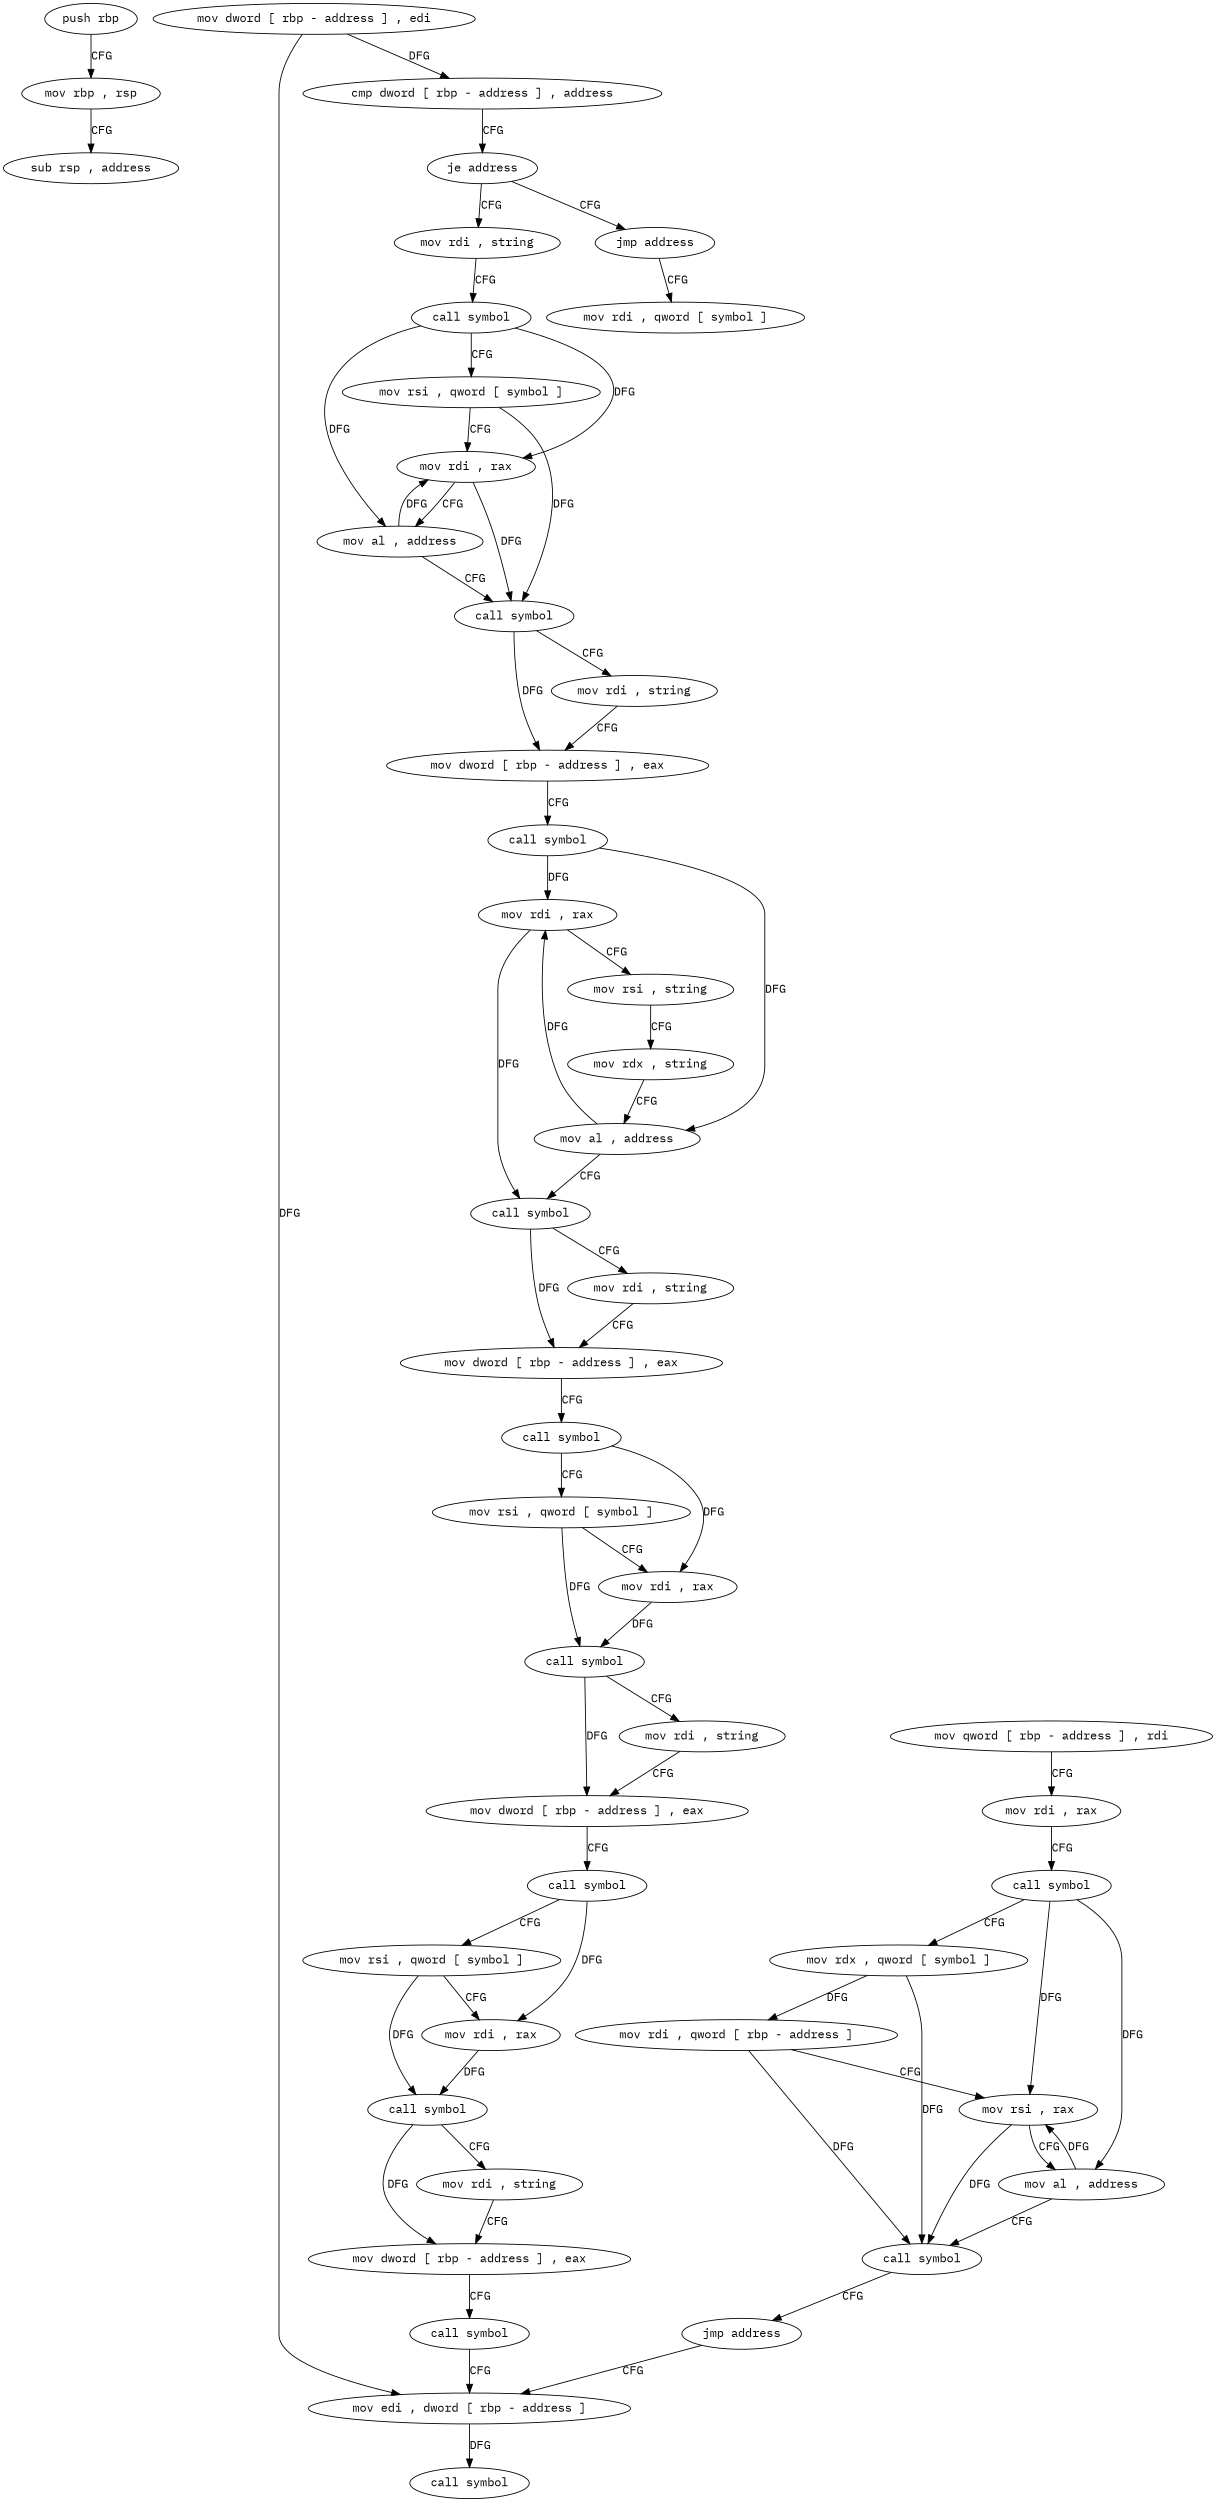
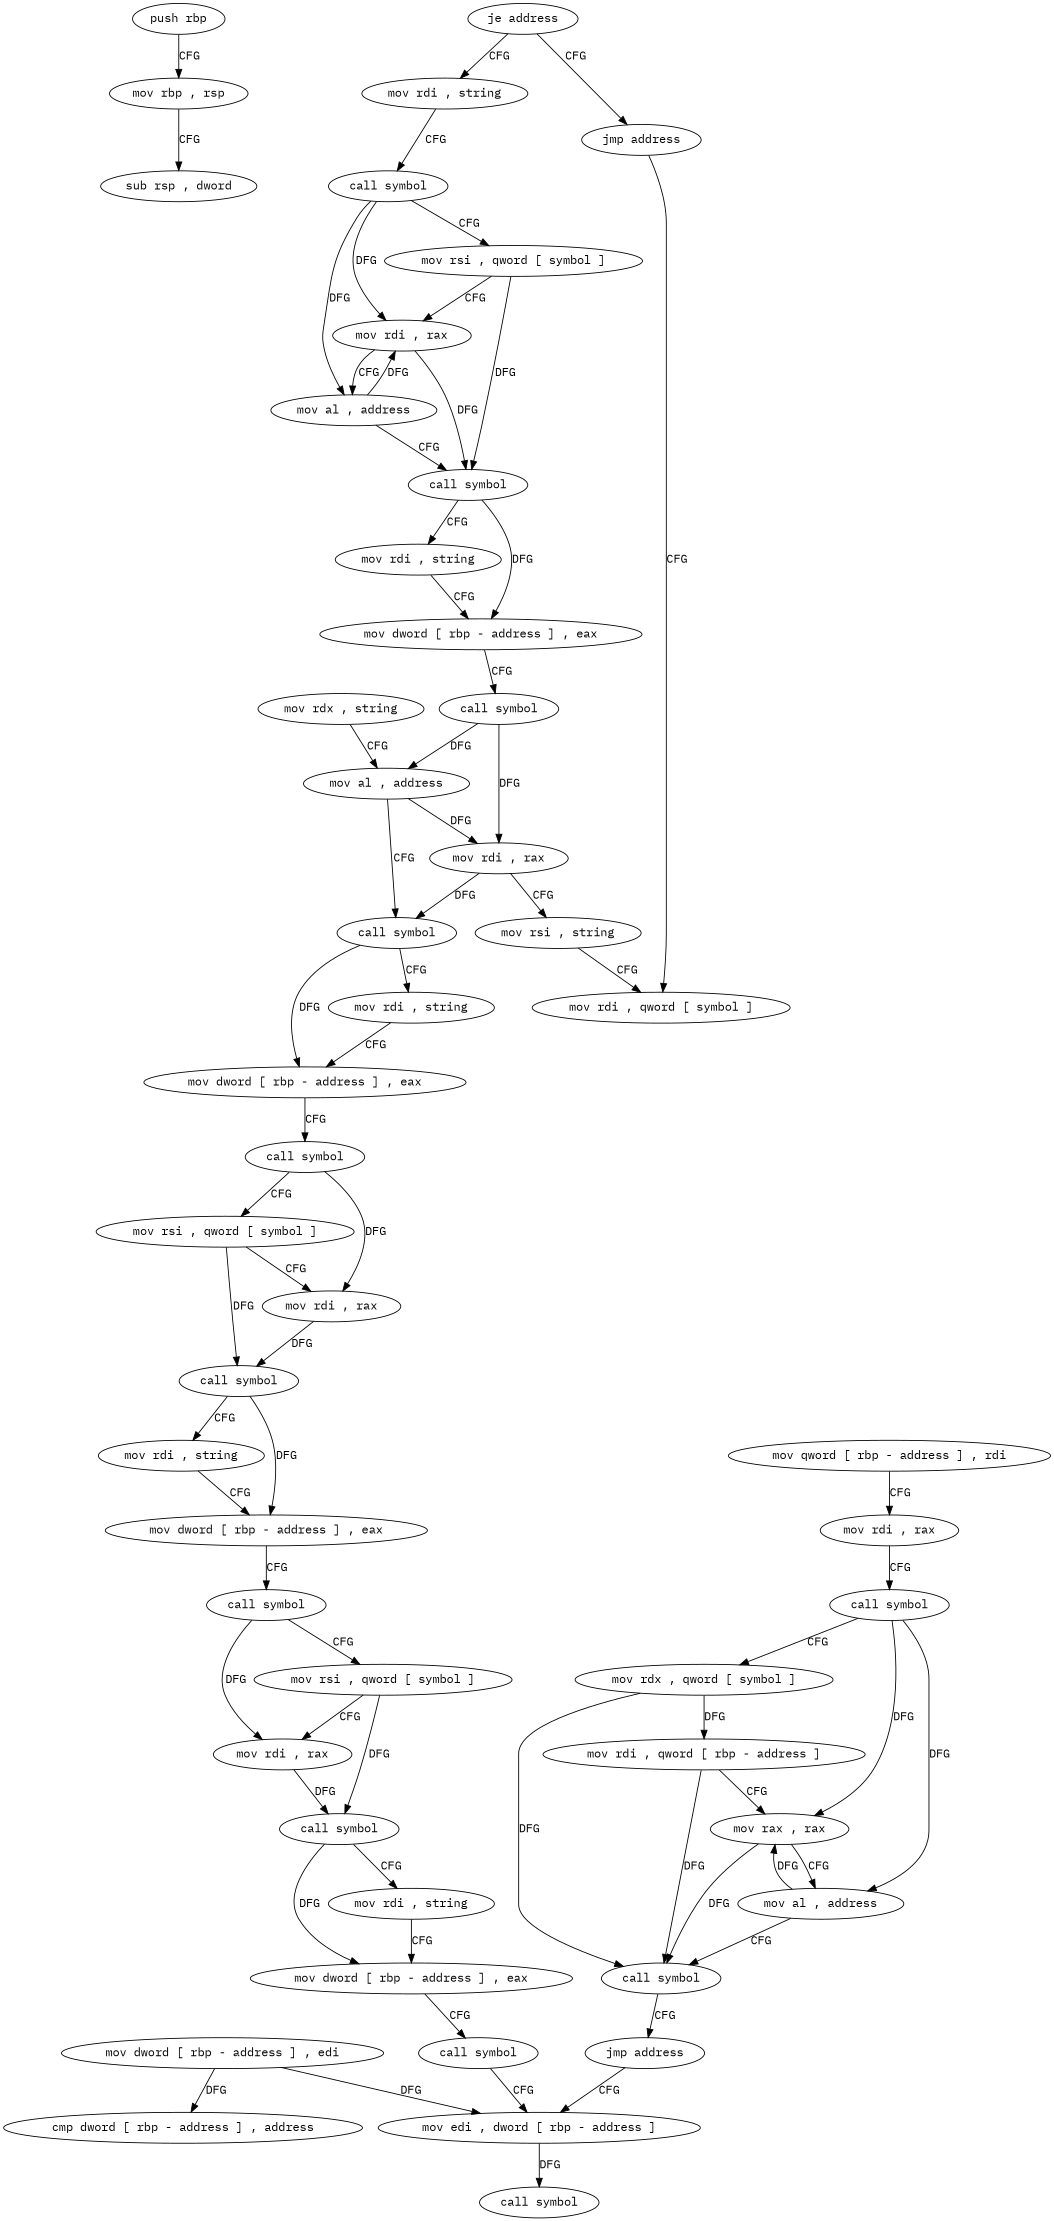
edge "cmp dword [ rbp - address ] , address" -> "je address": removed, label "CFG"
node "sub rsp , address": label "sub rsp , address" -> "sub rsp , dword"
edge "mov rsi , string" -> "mov rdx , string": now "mov rsi , string" -> "mov rdi , qword [ symbol ]"
node "mov rsi , rax": label "mov rsi , rax" -> "mov rax , rax"
